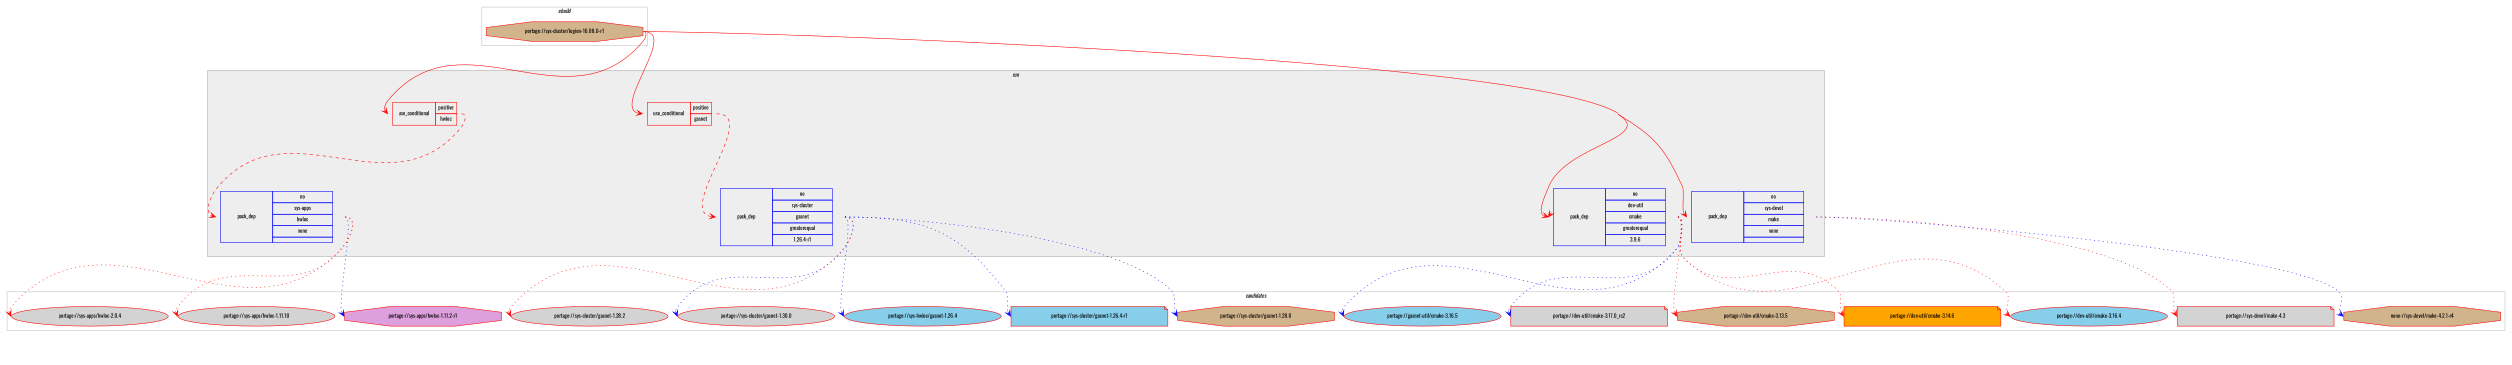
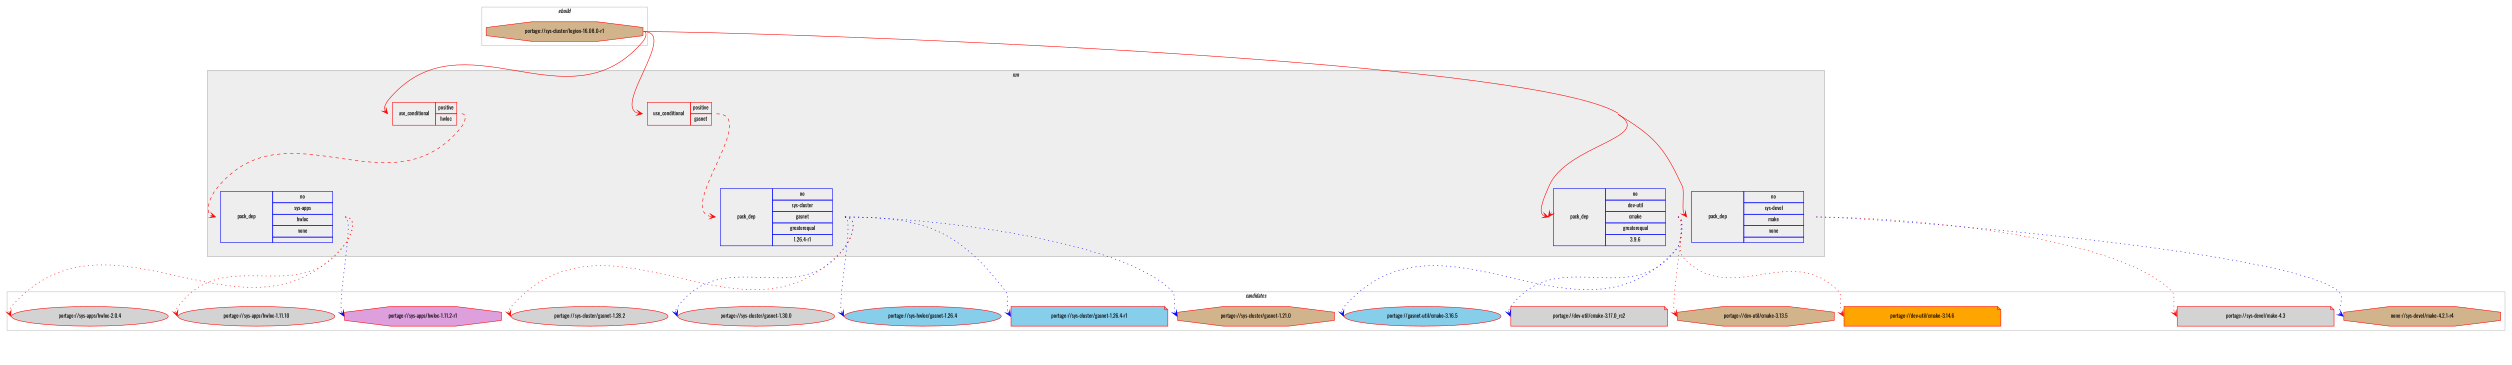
node "portage://sys-cluster/gasnet-1.28.0": label "portage://sys-cluster/gasnet-1.28.0" -> "portage://sys-cluster/gasnet-1.21.0"
node "portage://dev-util/cmake-3.16.4": removed
